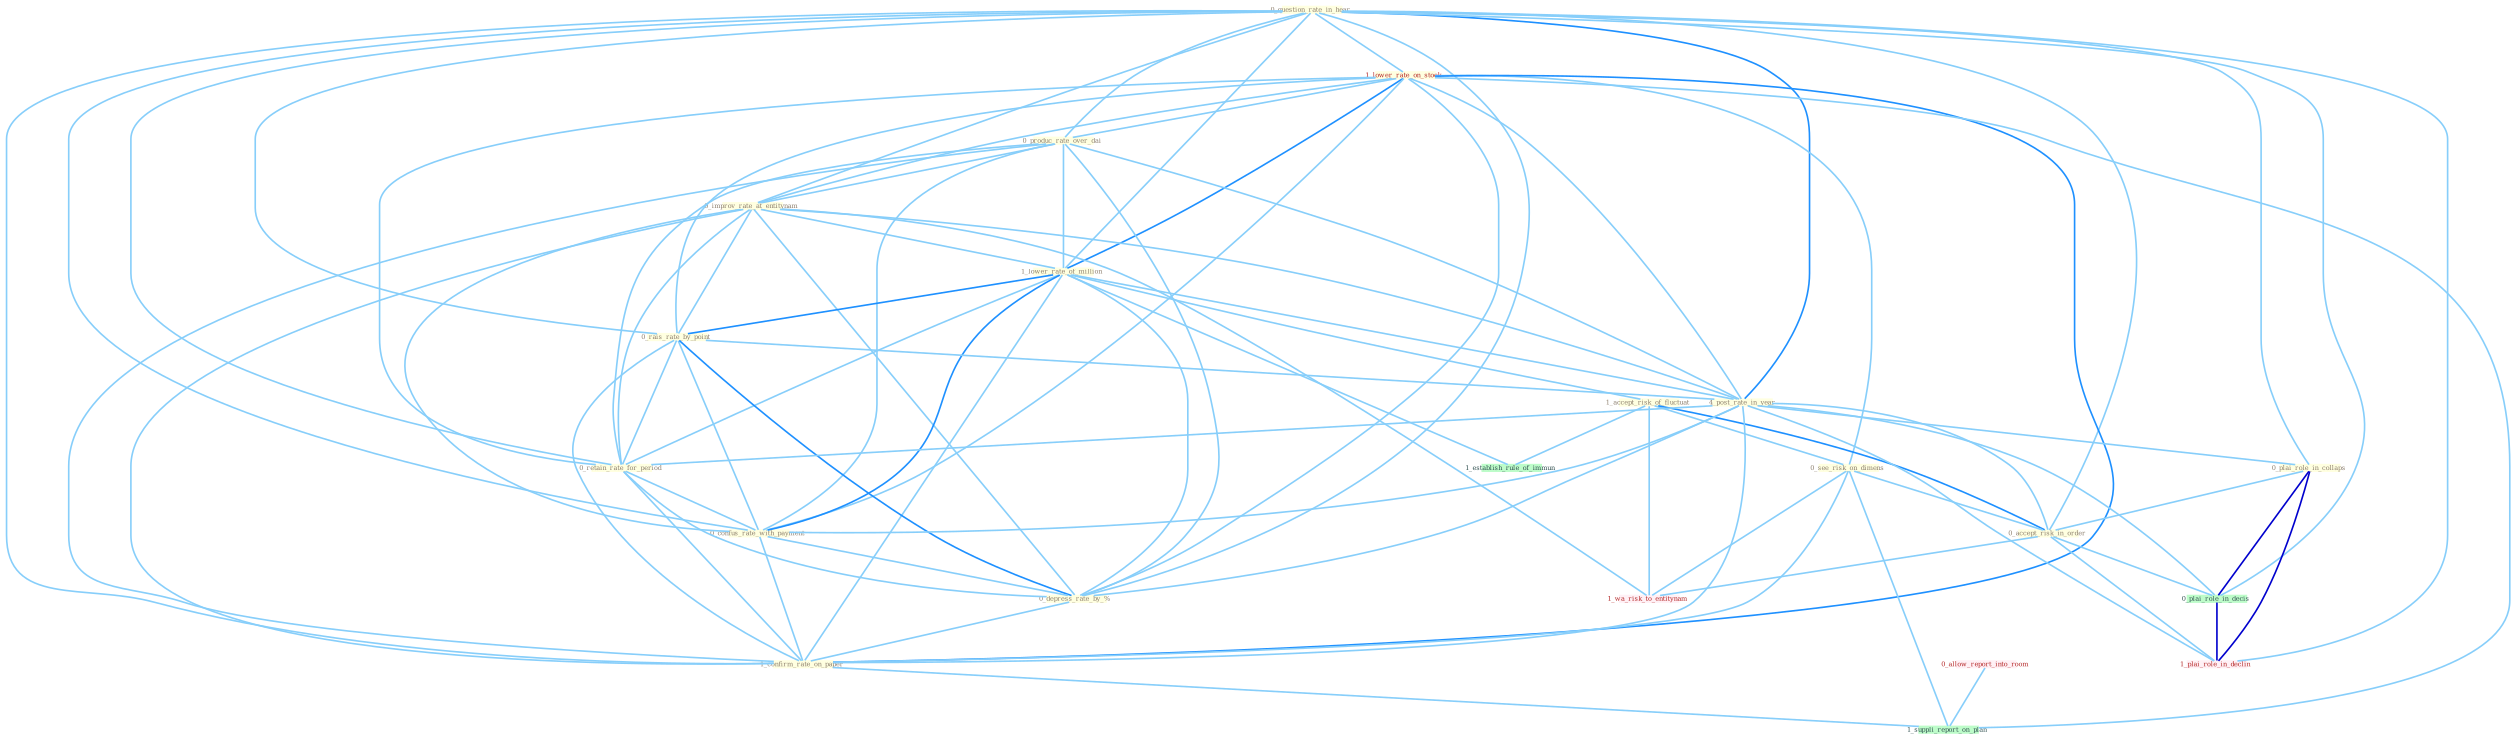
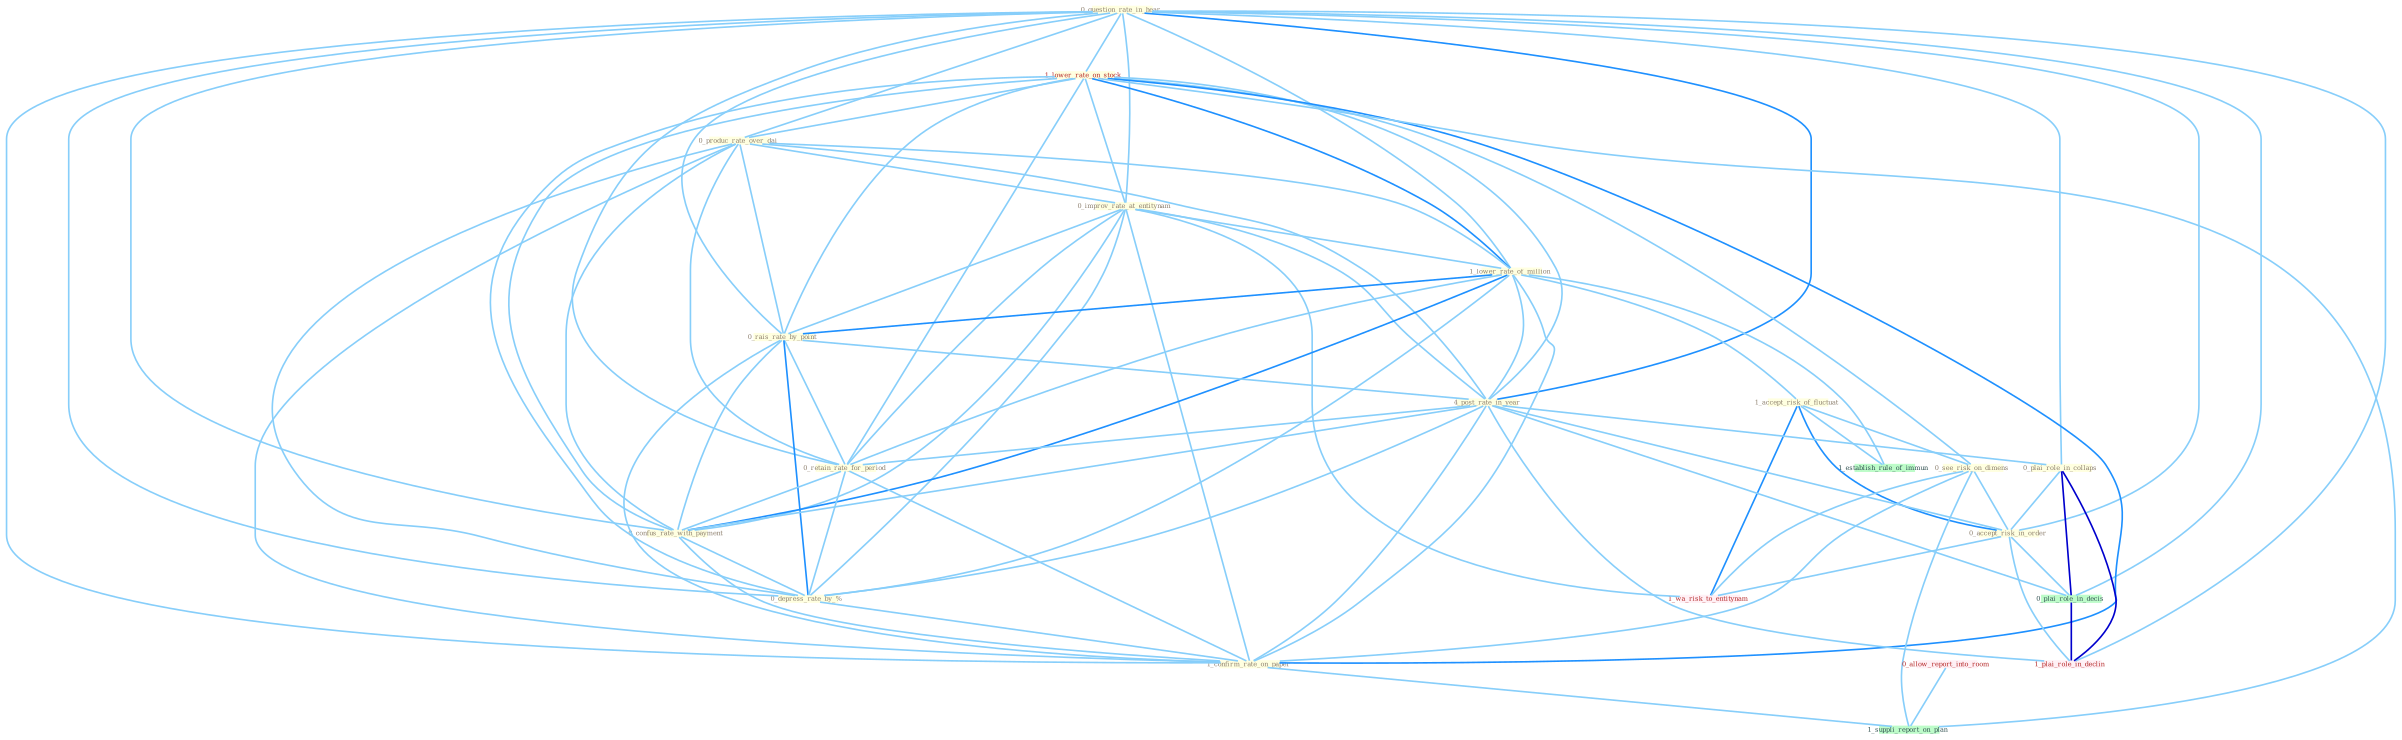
edge "0_produc_rate_over_dai" -- "0_rais_rate_by_point": added
edge "1_accept_risk_of_fluctuat" -- "1_wa_risk_to_entitynam": color #87cefa -> #1e90ff
